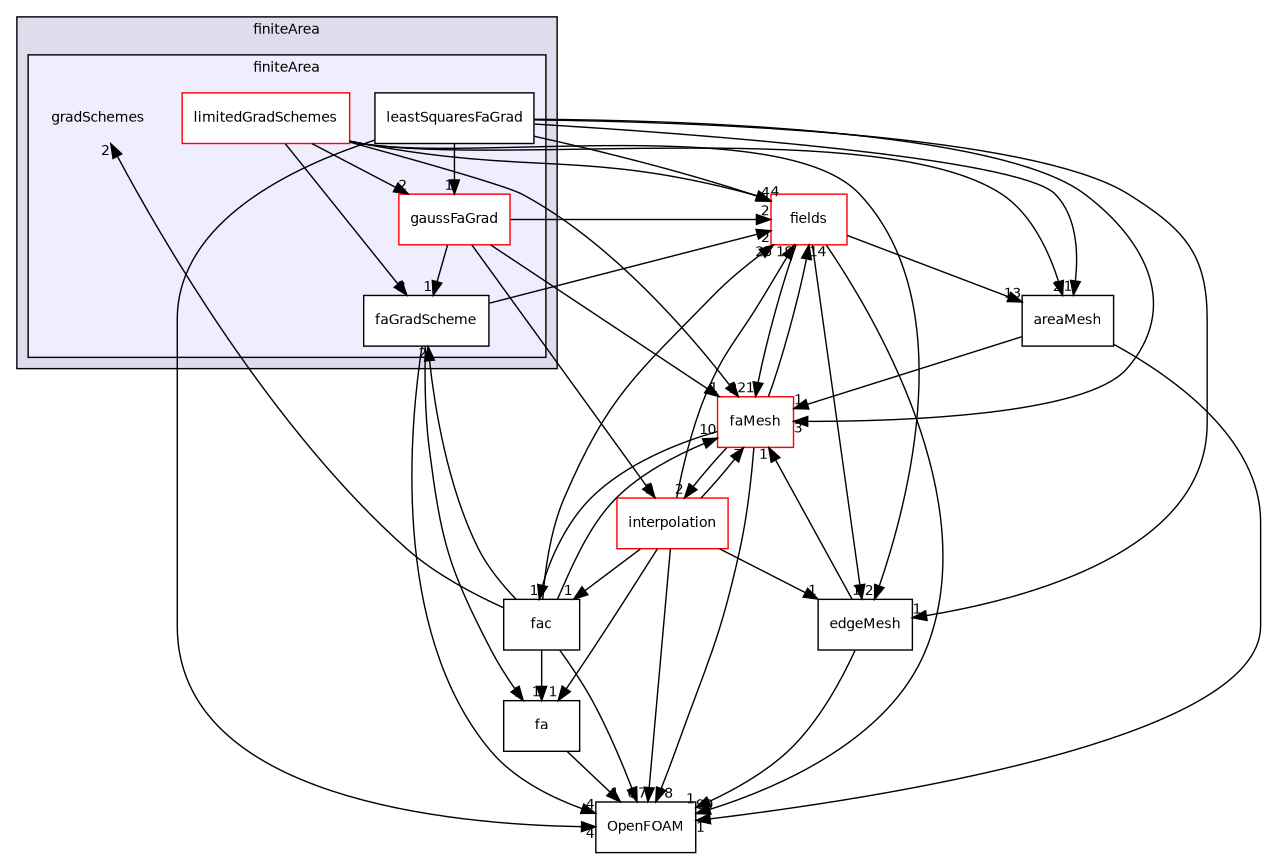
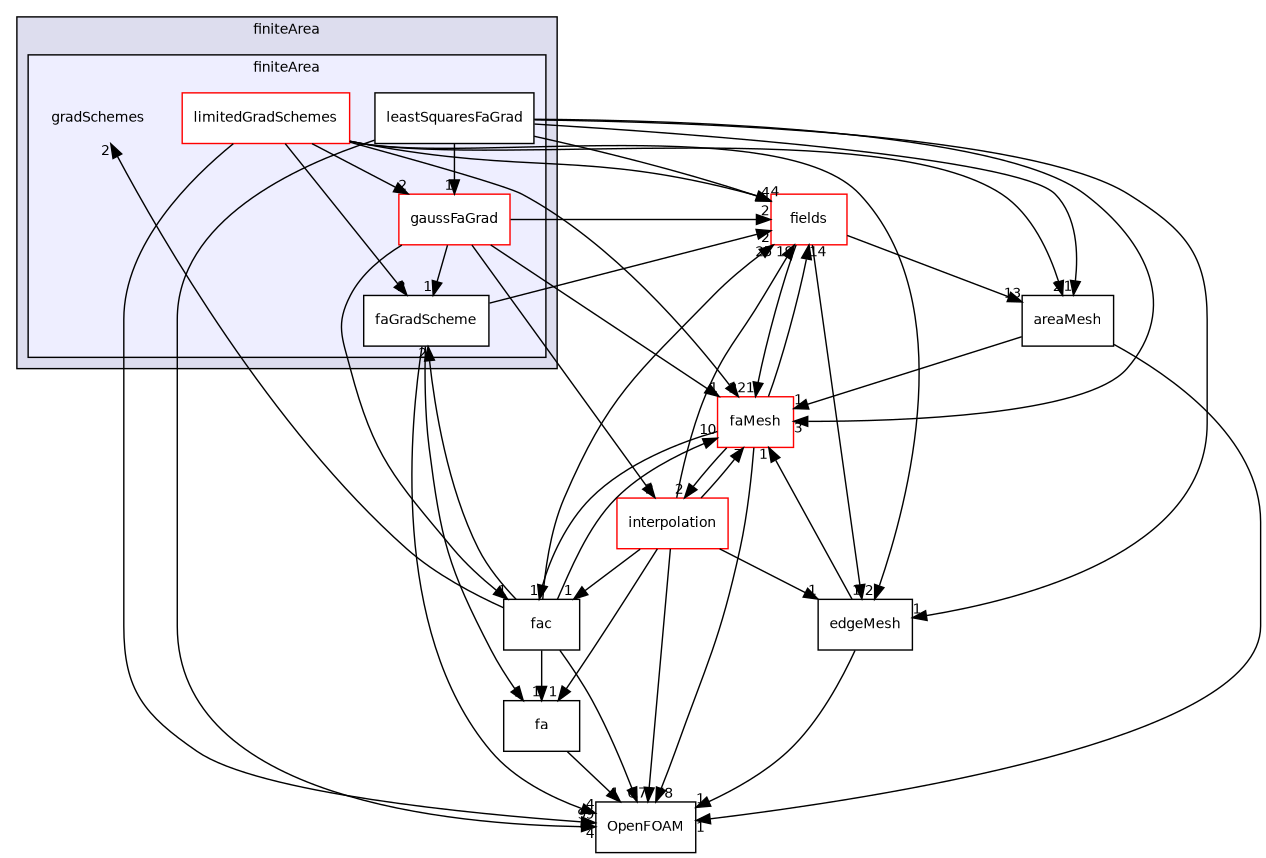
edge "gaussFaGrad" -> "fac": added
edge "fields" -> "OpenFOAM": now "limitedGradSchemes" -> "OpenFOAM"
